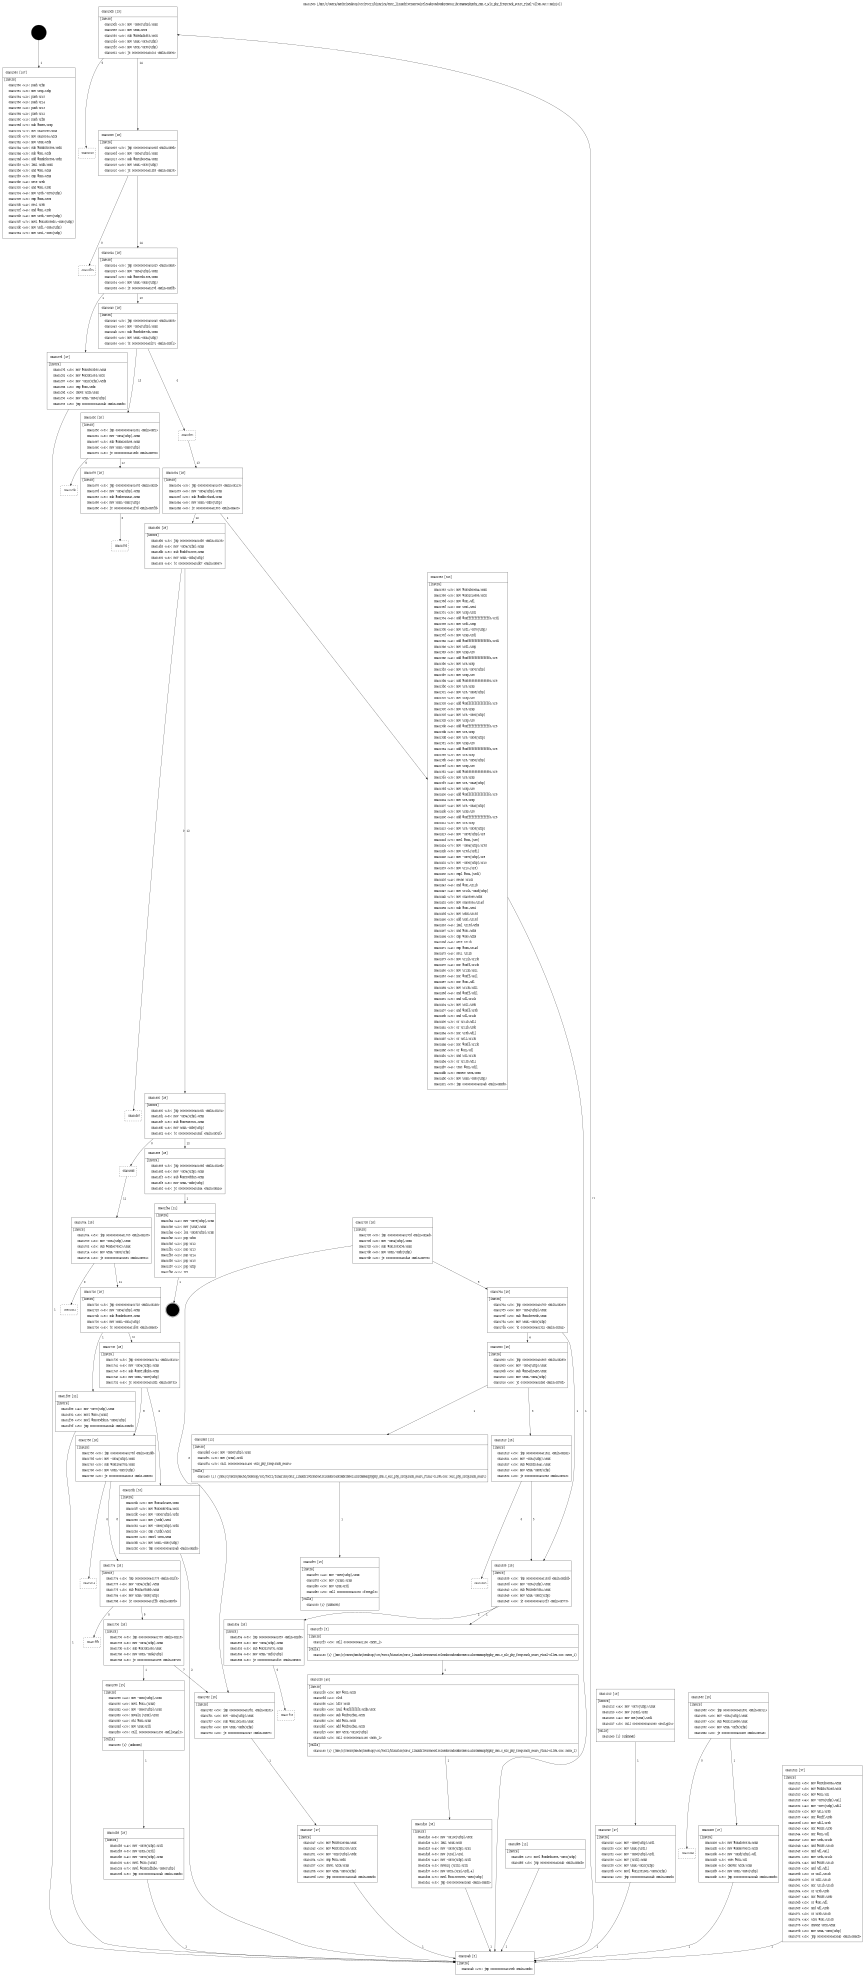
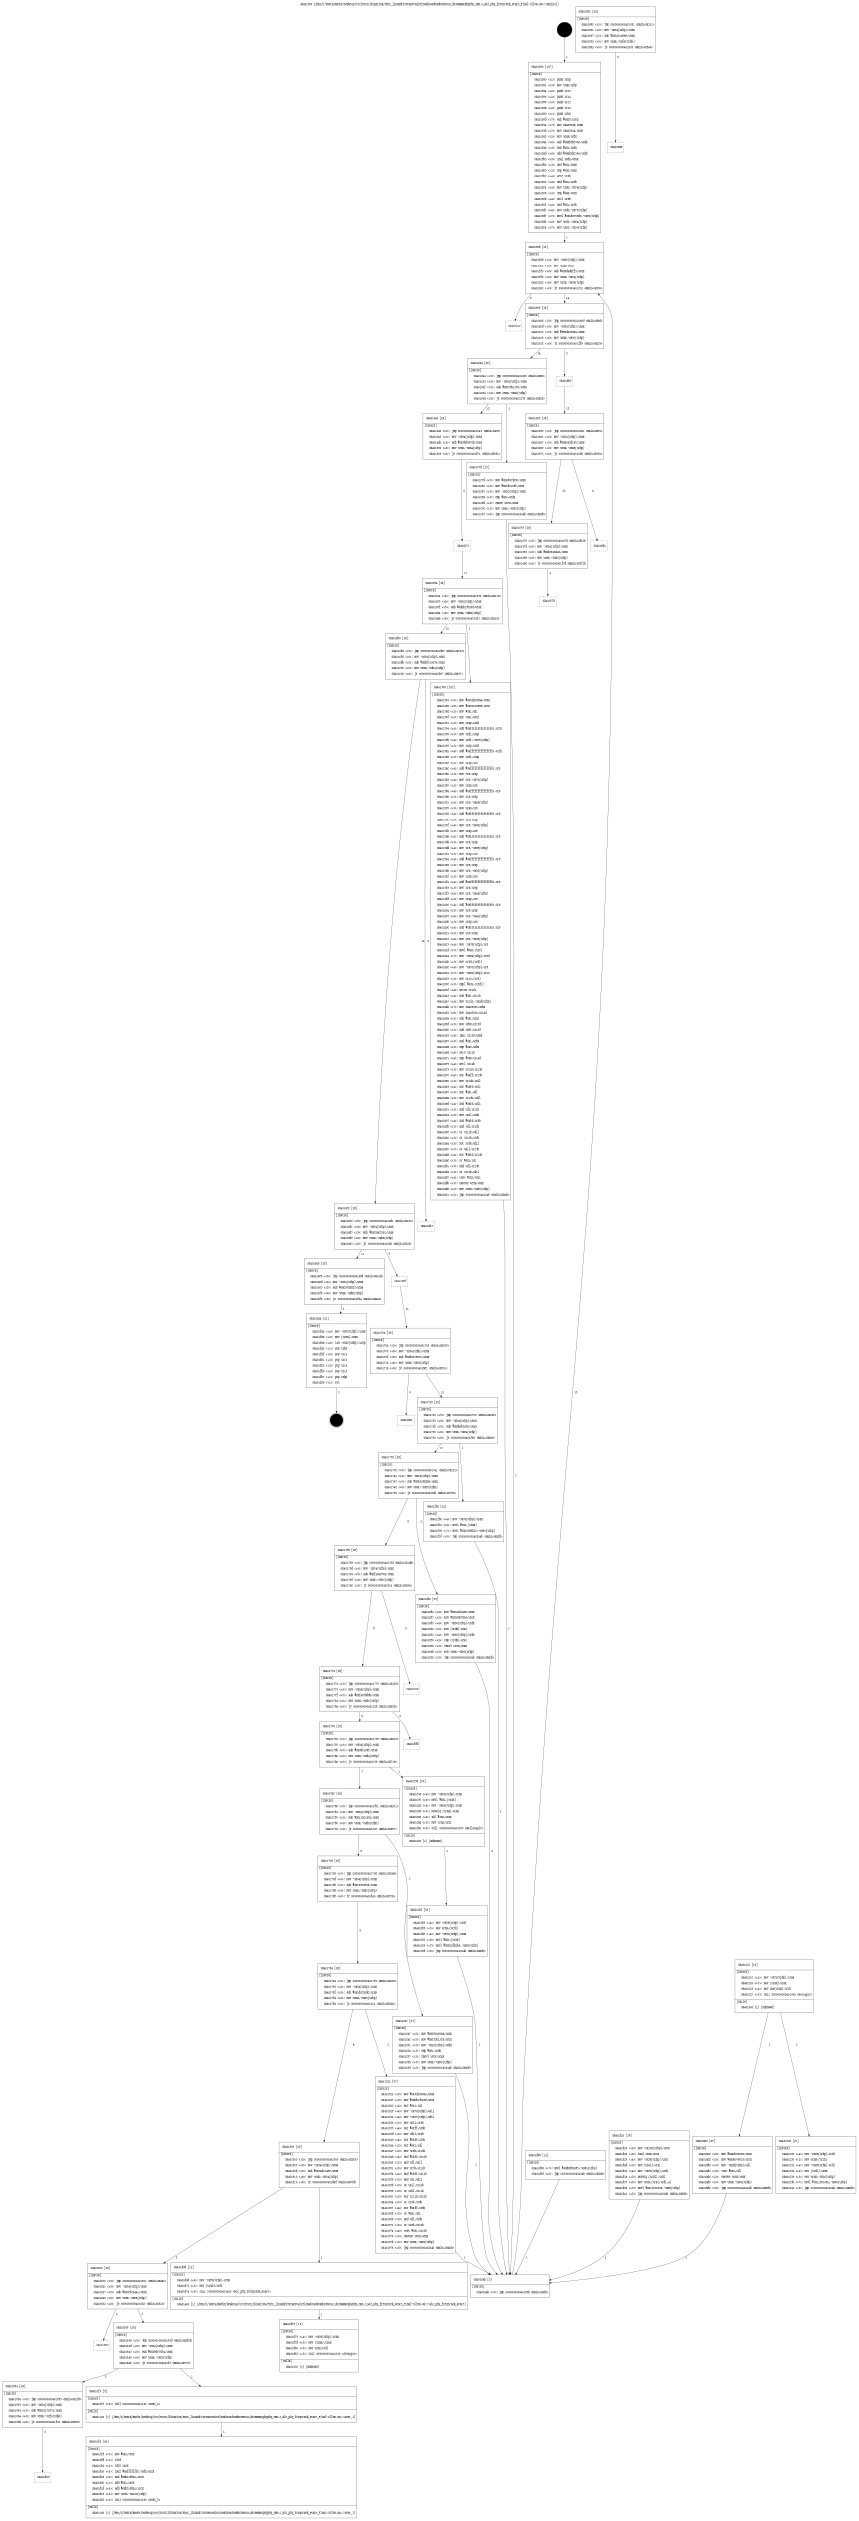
edge "0x401580 [107]" -> "0x4015eb [29]": added, label "1"
edge "0x401640 [28]" -> "0x40165c [28]": now "0x401fb9" -> "0x40165c [28]"
edge "0x4017c8 [28]" -> "0x4017ac [28]": reversed
edge "0x4017e4 [28]" -> "0x401838 [28]": now "0x4017e4 [28]" -> "0x401922 [97]"
edge "0x40188c [28]" -> "0x401ac6 [27]": now "0x401c1c [16]" -> "0x401ac6 [27]"
edge "0x401cf8 [40]" -> "0x401d20 [38]": removed, label "1"
edge "0x401c2c [27]" -> "0x40204b [5]": removed, label "1"
